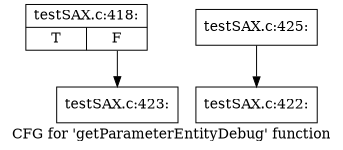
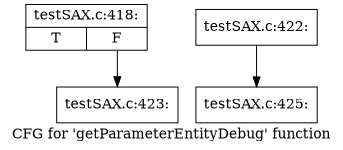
edge "testSAX.c:425:" -> "testSAX.c:422:": reversed
